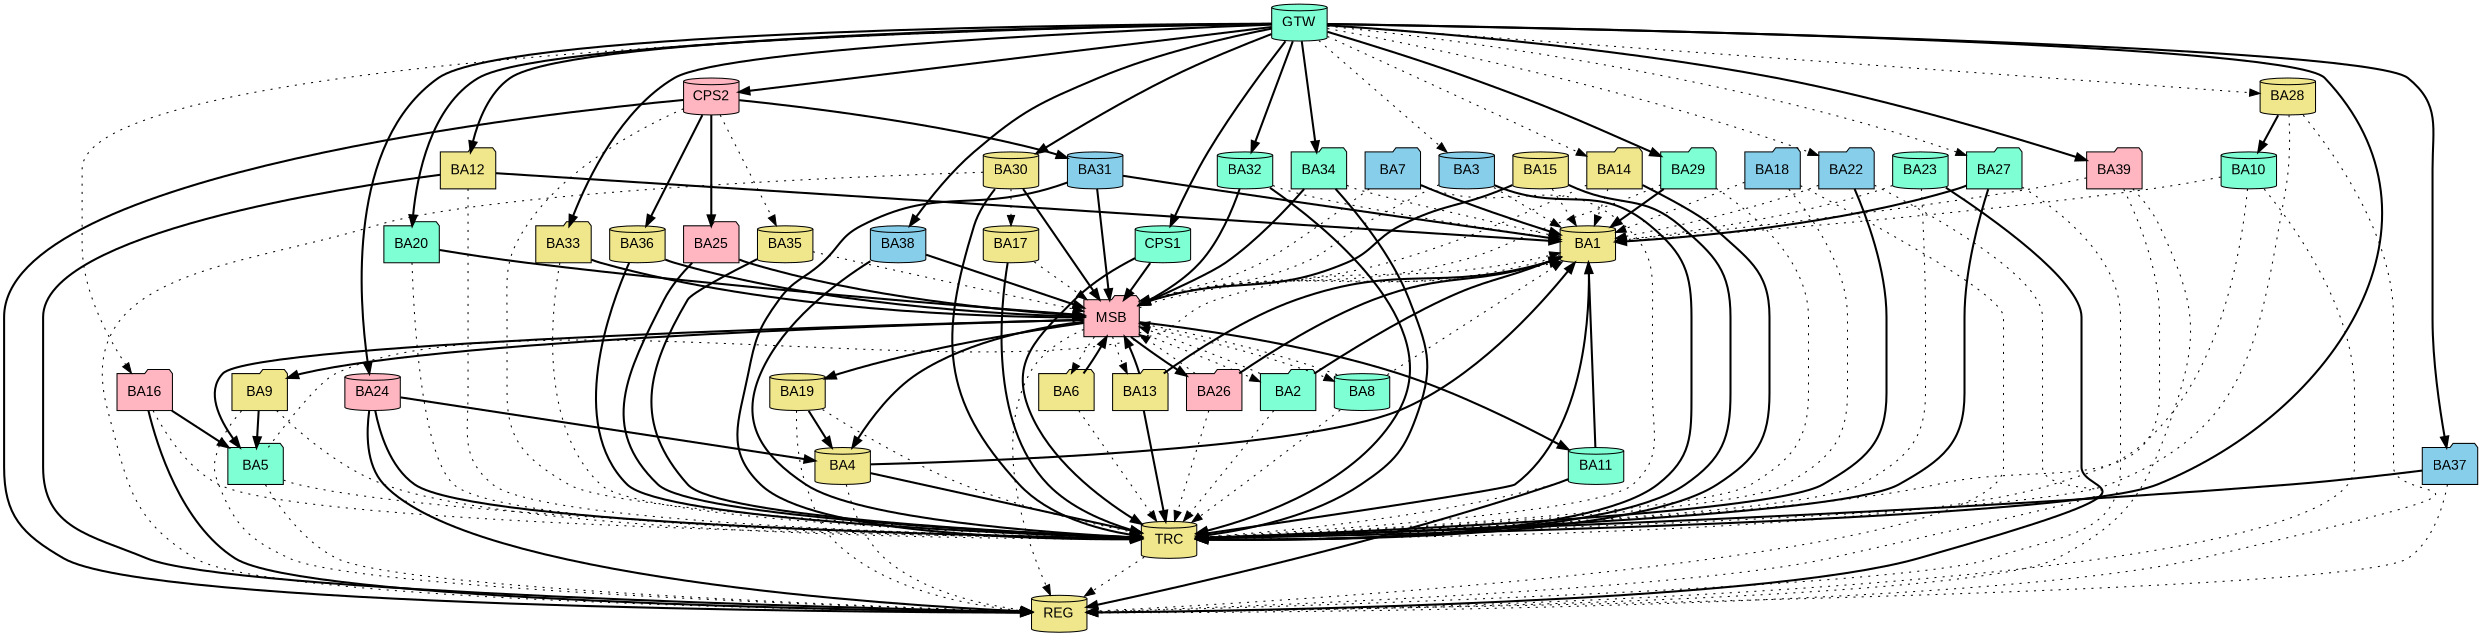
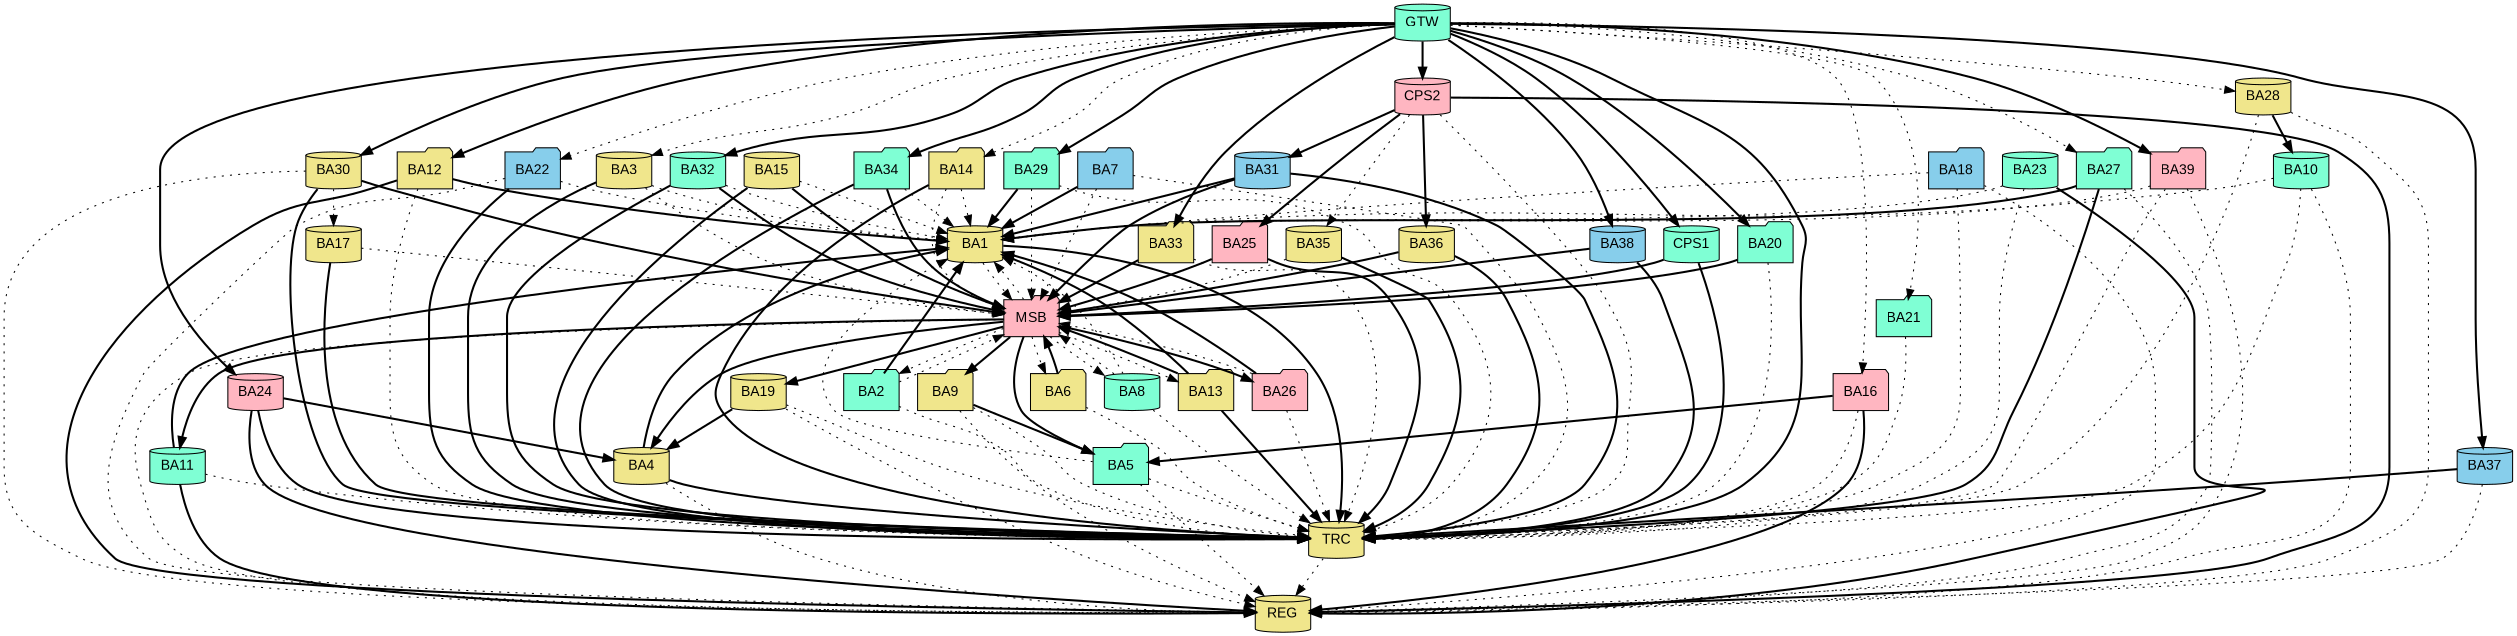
node "BA3": fillcolor skyblue -> khaki
node "BA21": added
node "BA37": shape folder -> cylinder
